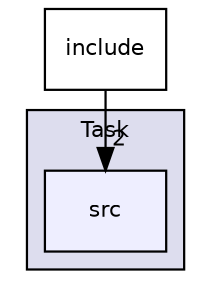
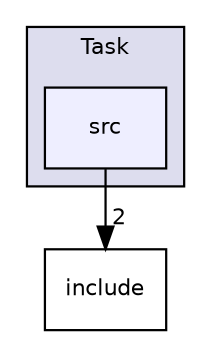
edge "include" -> "src": reversed
